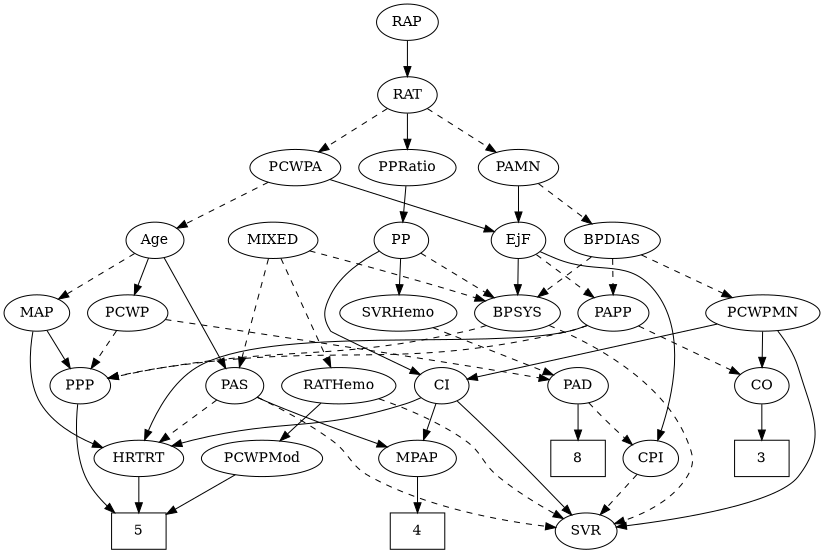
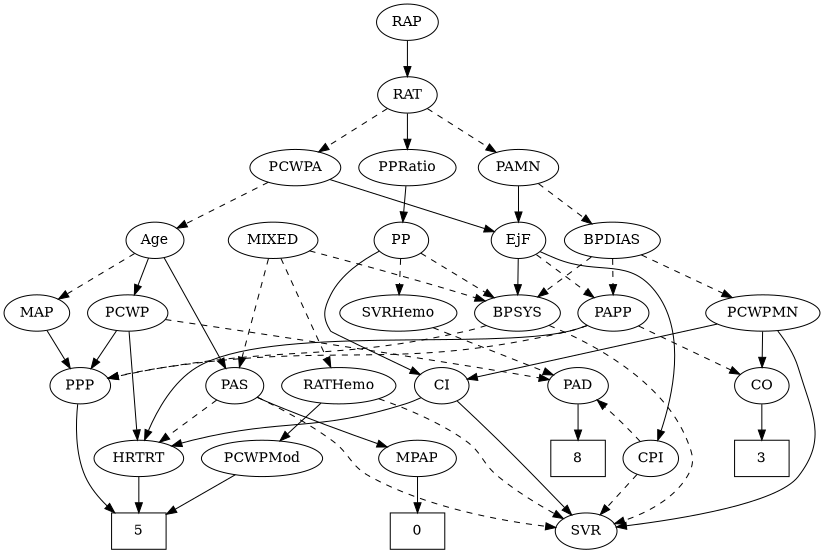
edge "PP" -> "SVRHemo": style solid -> dashed
edge "PCWP" -> "PPP": style dashed -> solid
edge "MAP" -> "HRTRT": now "PCWP" -> "HRTRT"
edge "CI" -> "MPAP": removed
edge "PAD" -> "CPI": reversed
node "4": label "4" -> "0"
